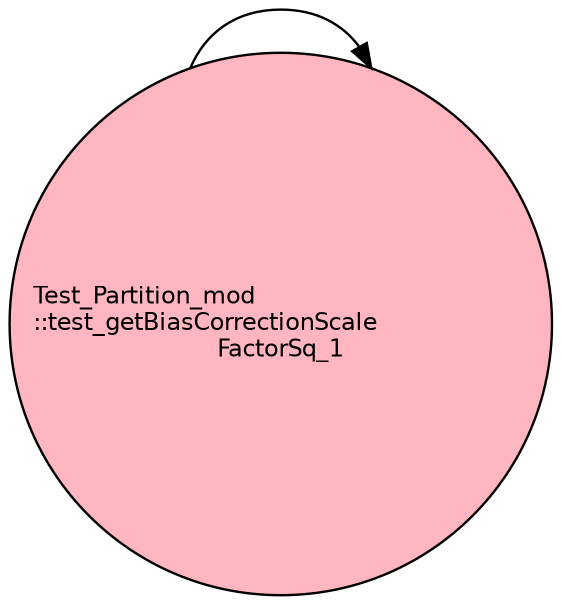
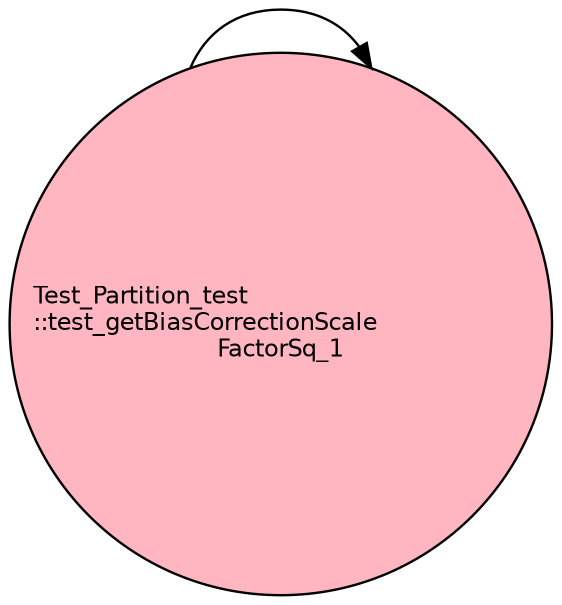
node "Test_Partition_mod ::test_getBiasCorrectionScale FactorSq_1": label "Test_Partition_mod ::test_getBiasCorrectionScale FactorSq_1" -> "Test_Partition_test ::test_getBiasCorrectionScale FactorSq_1"
